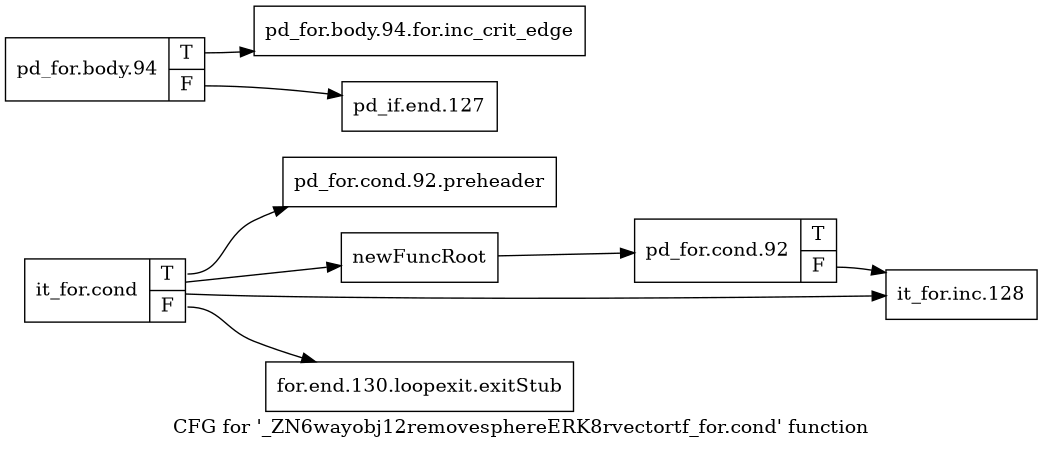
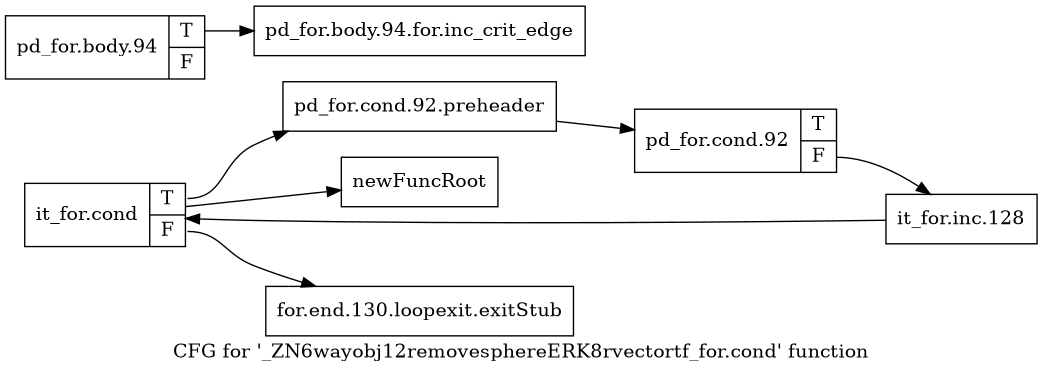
node "pd_if.end.127": removed
edge "newFuncRoot" -> "pd_for.cond.92": now "pd_for.cond.92.preheader" -> "pd_for.cond.92"
edge "it_for.cond" -> "it_for.inc.128": reversed
